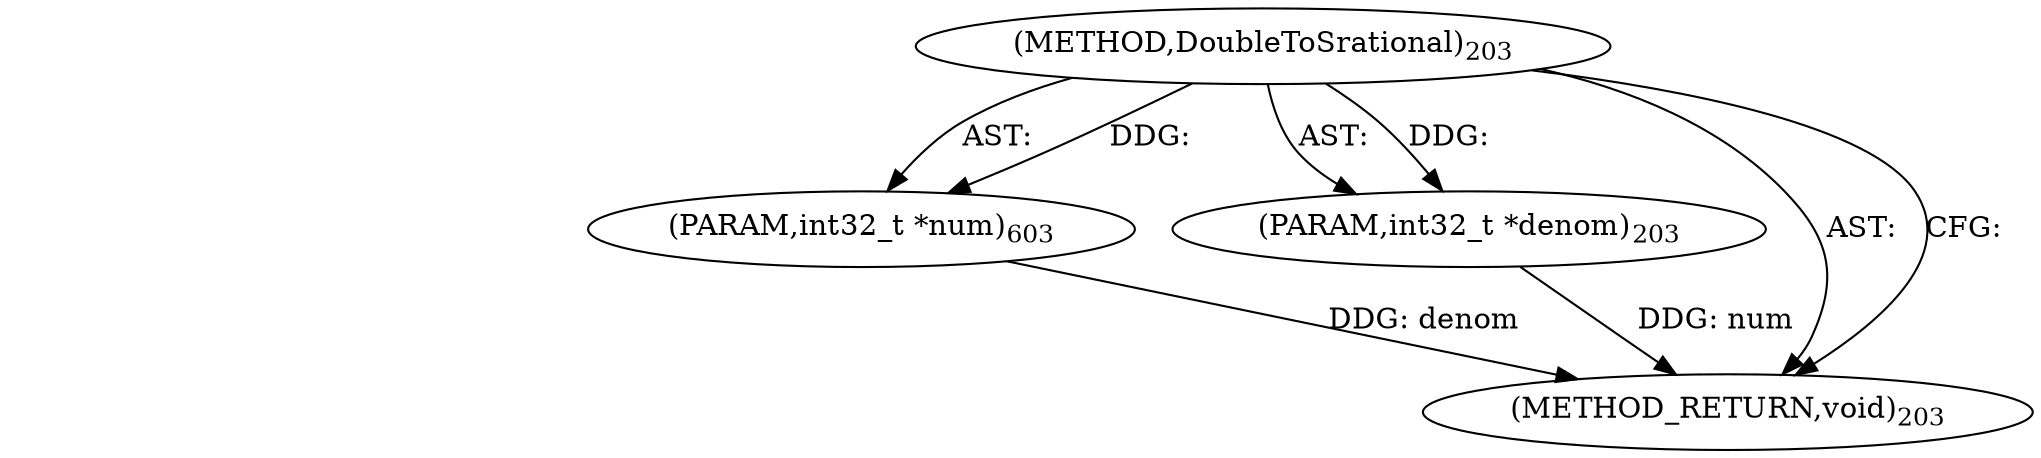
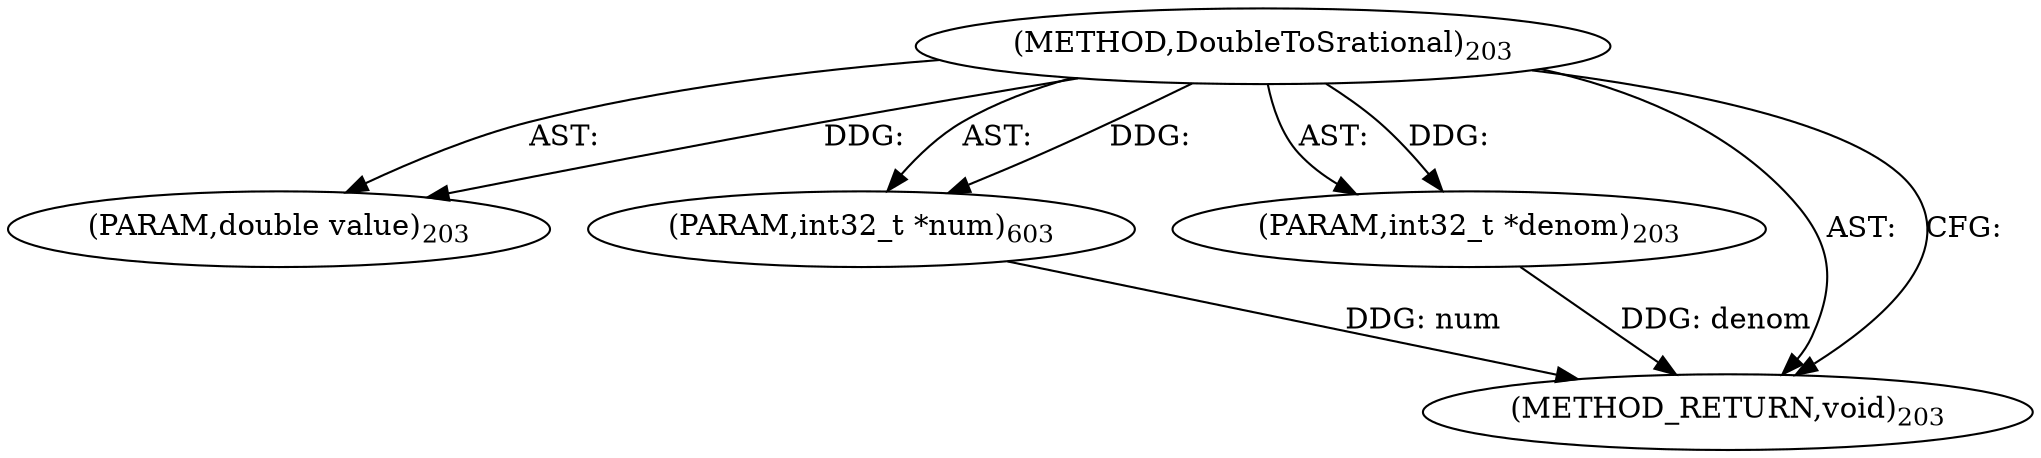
node "(PARAM,double value)": added
edge "(PARAM,int32_t *num)" -> "(METHOD_RETURN,void)": label "DDG: denom" -> "DDG: num"
edge "(PARAM,int32_t *denom)" -> "(METHOD_RETURN,void)": label "DDG: num" -> "DDG: denom"
